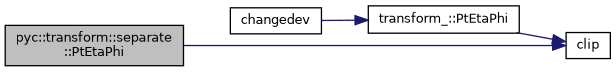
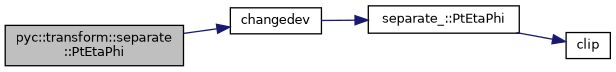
node "transform_::PtEtaPhi": label "transform_::PtEtaPhi" -> "separate_::PtEtaPhi"
edge "pyc::transform::separate ::PtEtaPhi" -> "clip": now "pyc::transform::separate ::PtEtaPhi" -> "changedev"
